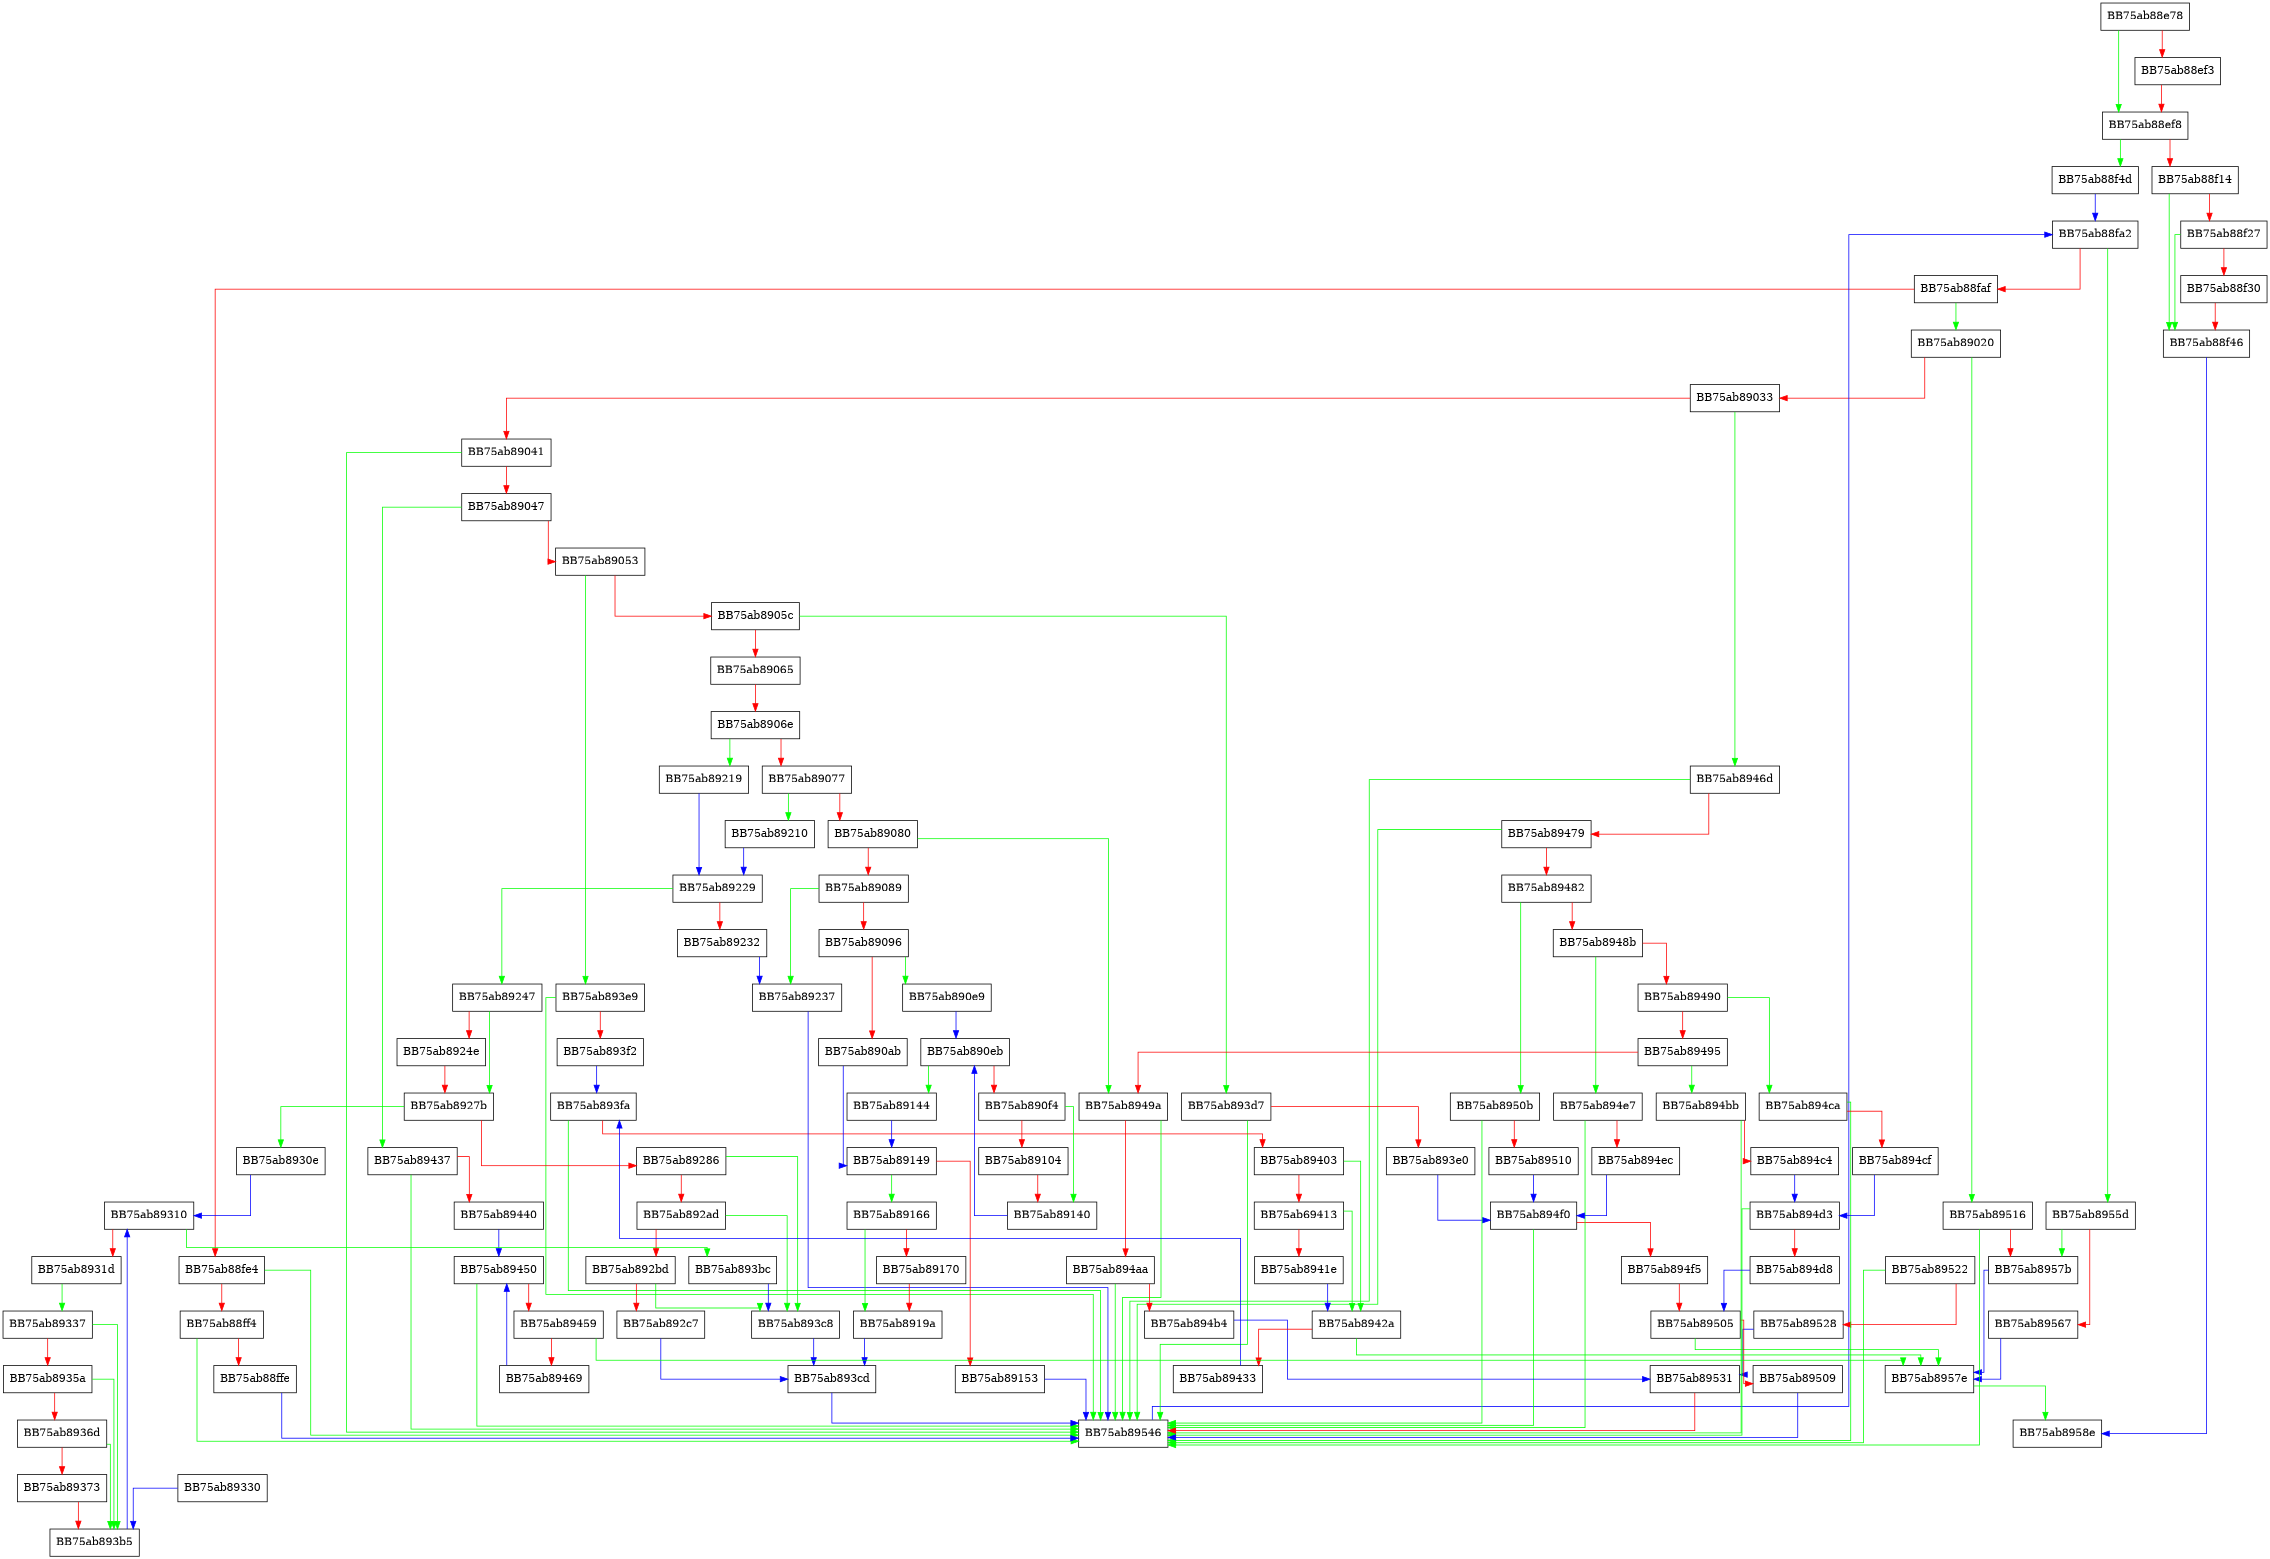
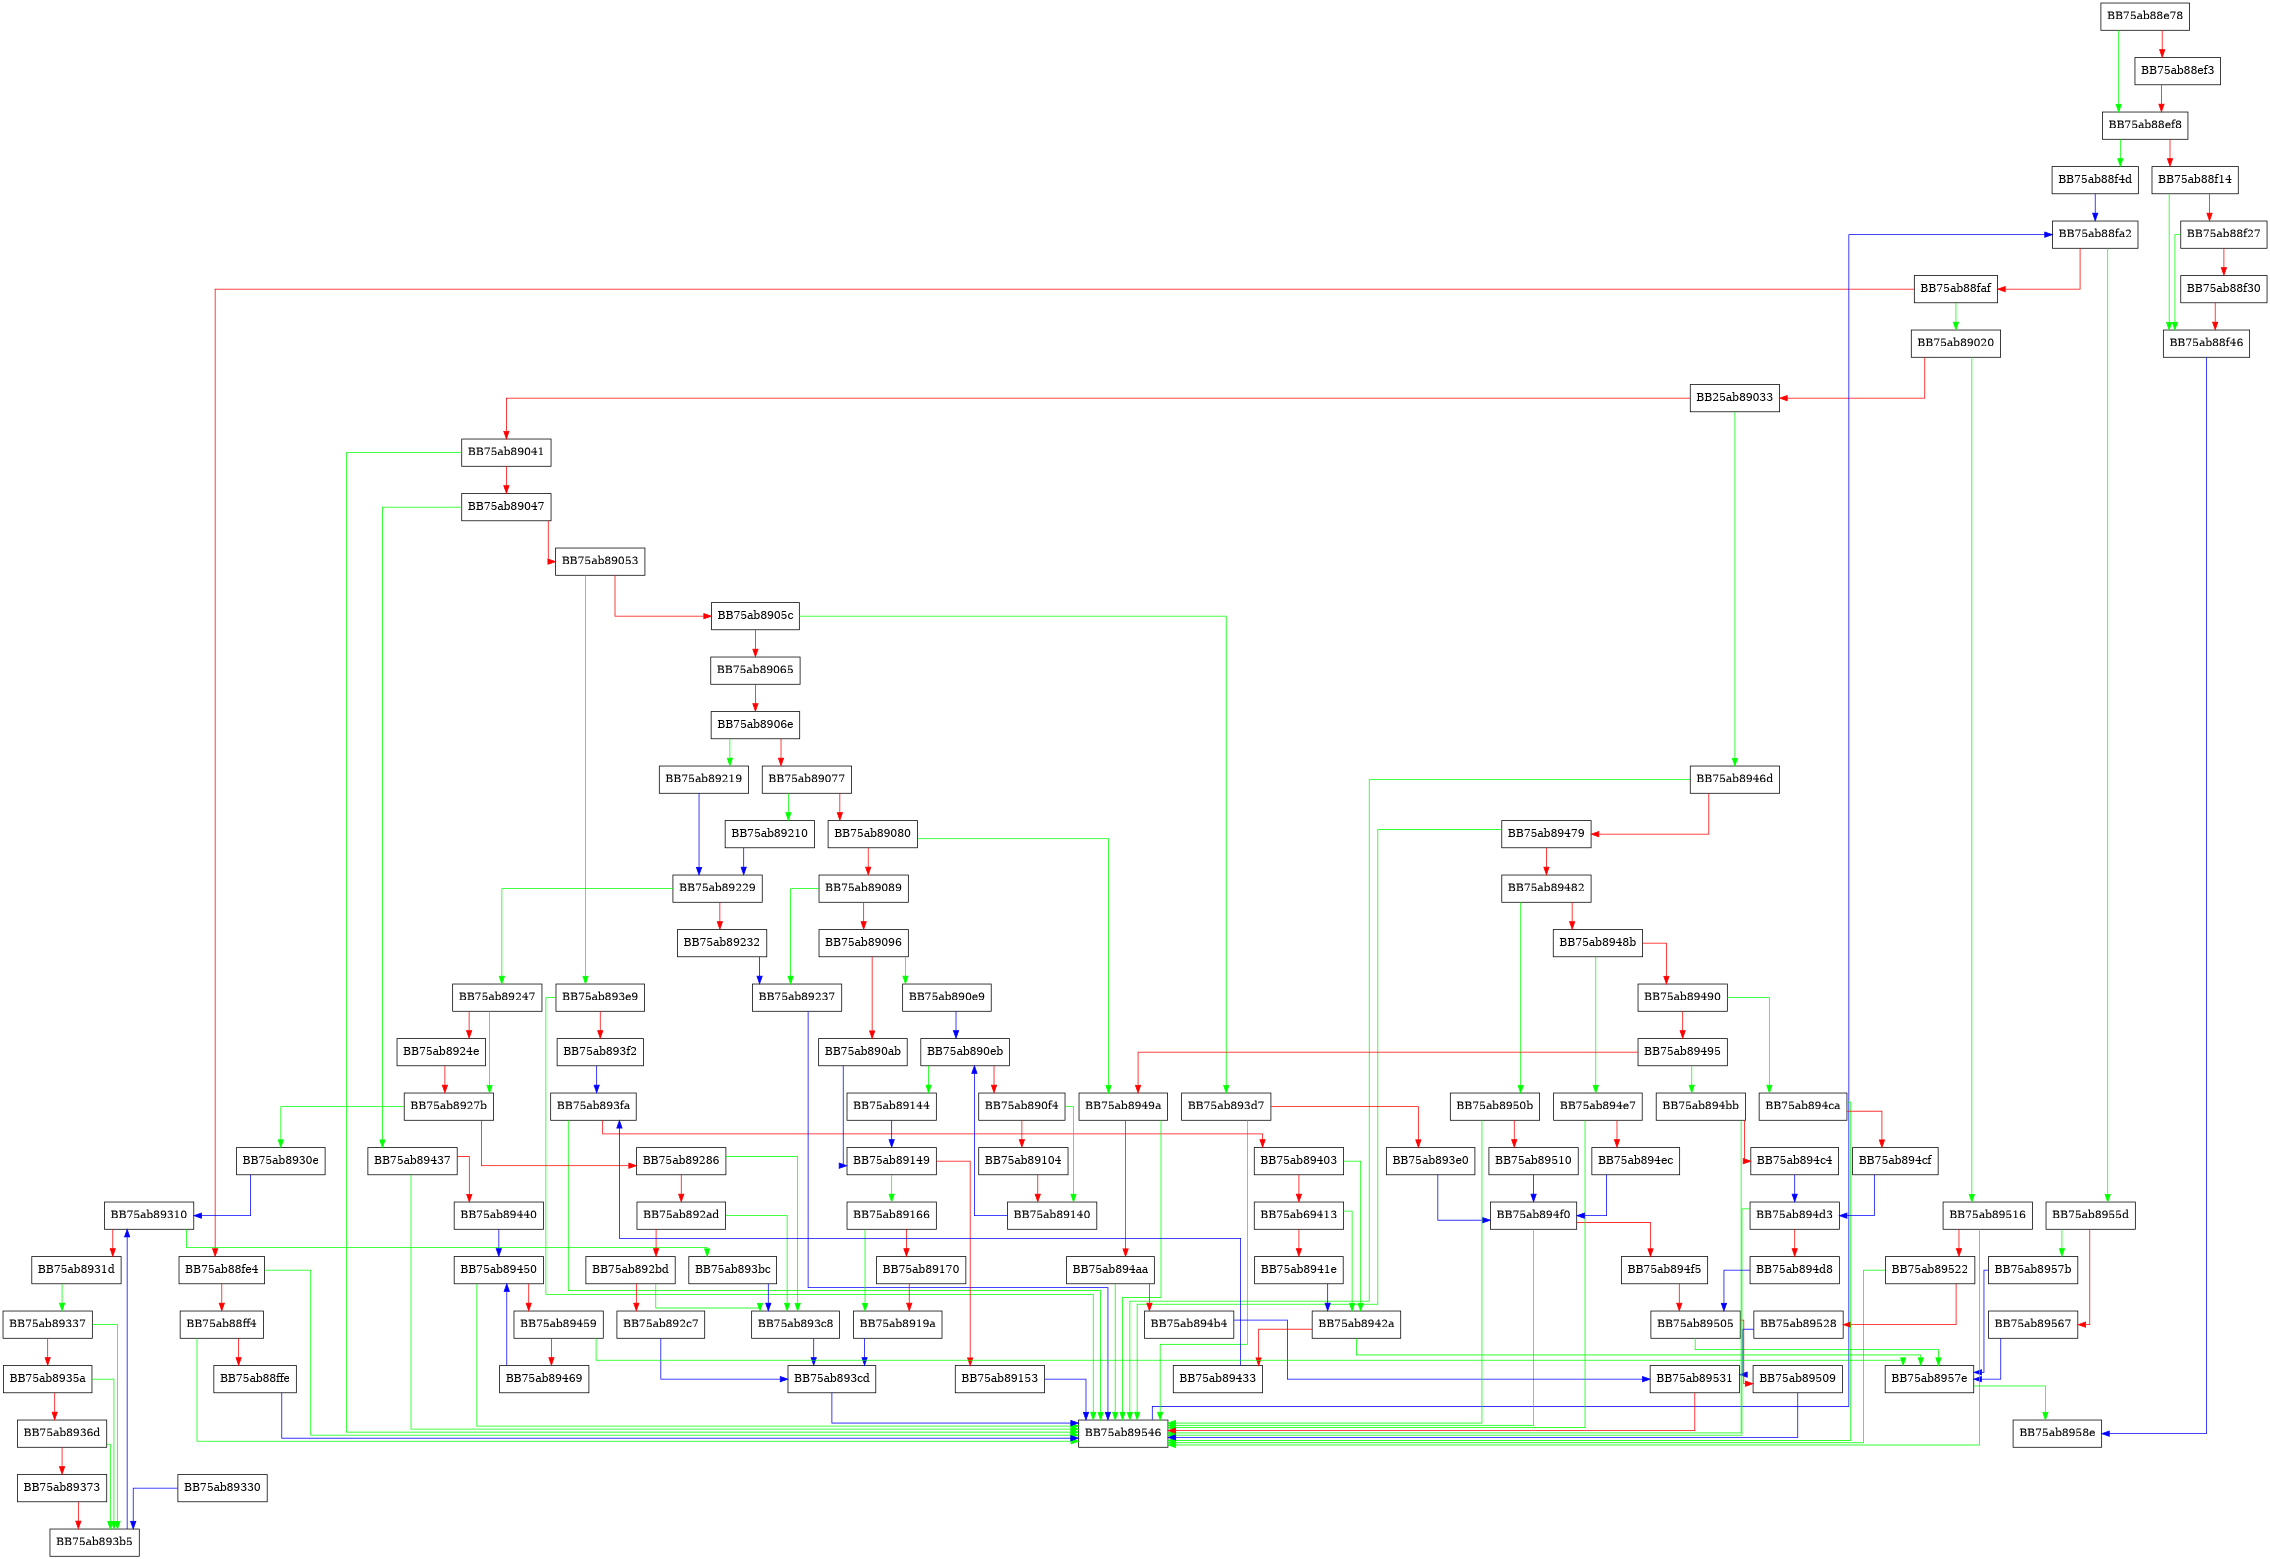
node "BB75ab89033": label "BB75ab89033" -> "BB25ab89033"
edge "BB75ab89516" -> "BB75ab8957b": now "BB75ab89516" -> "BB75ab89522"
